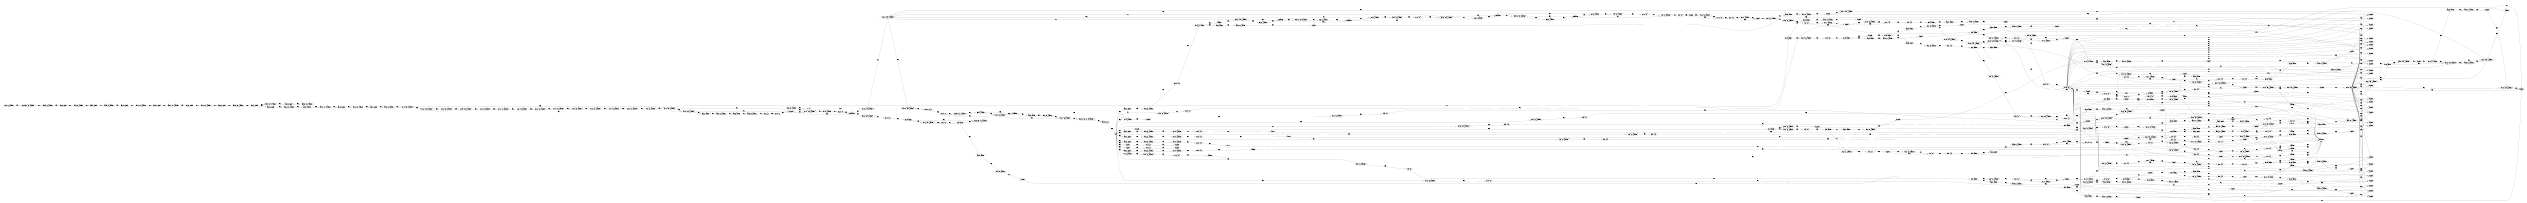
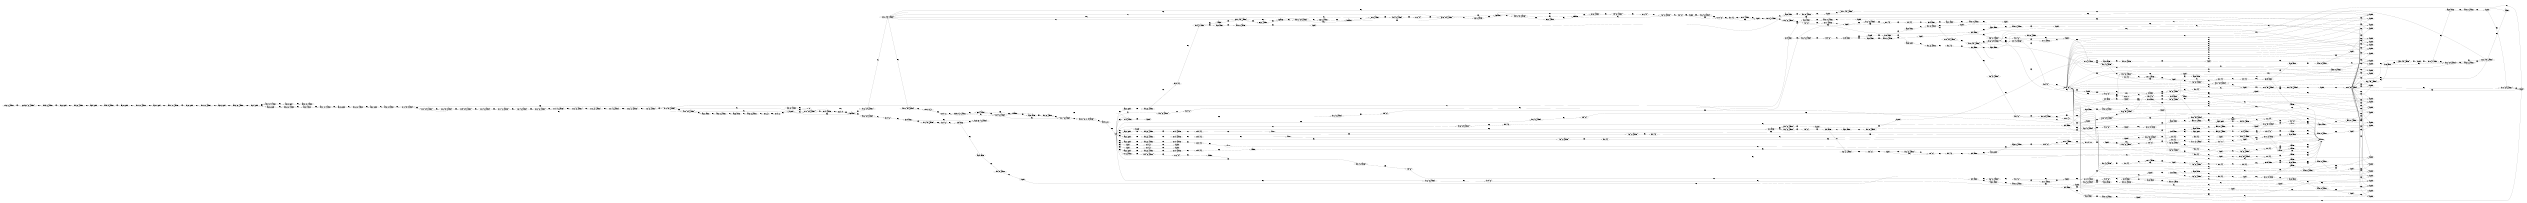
edge "mov w9 , w8" -> "str x9 , [ sp , # address ]": now "ubfx x9 , x9 , # 0 , # address" -> "str x9 , [ sp , # address ]"
